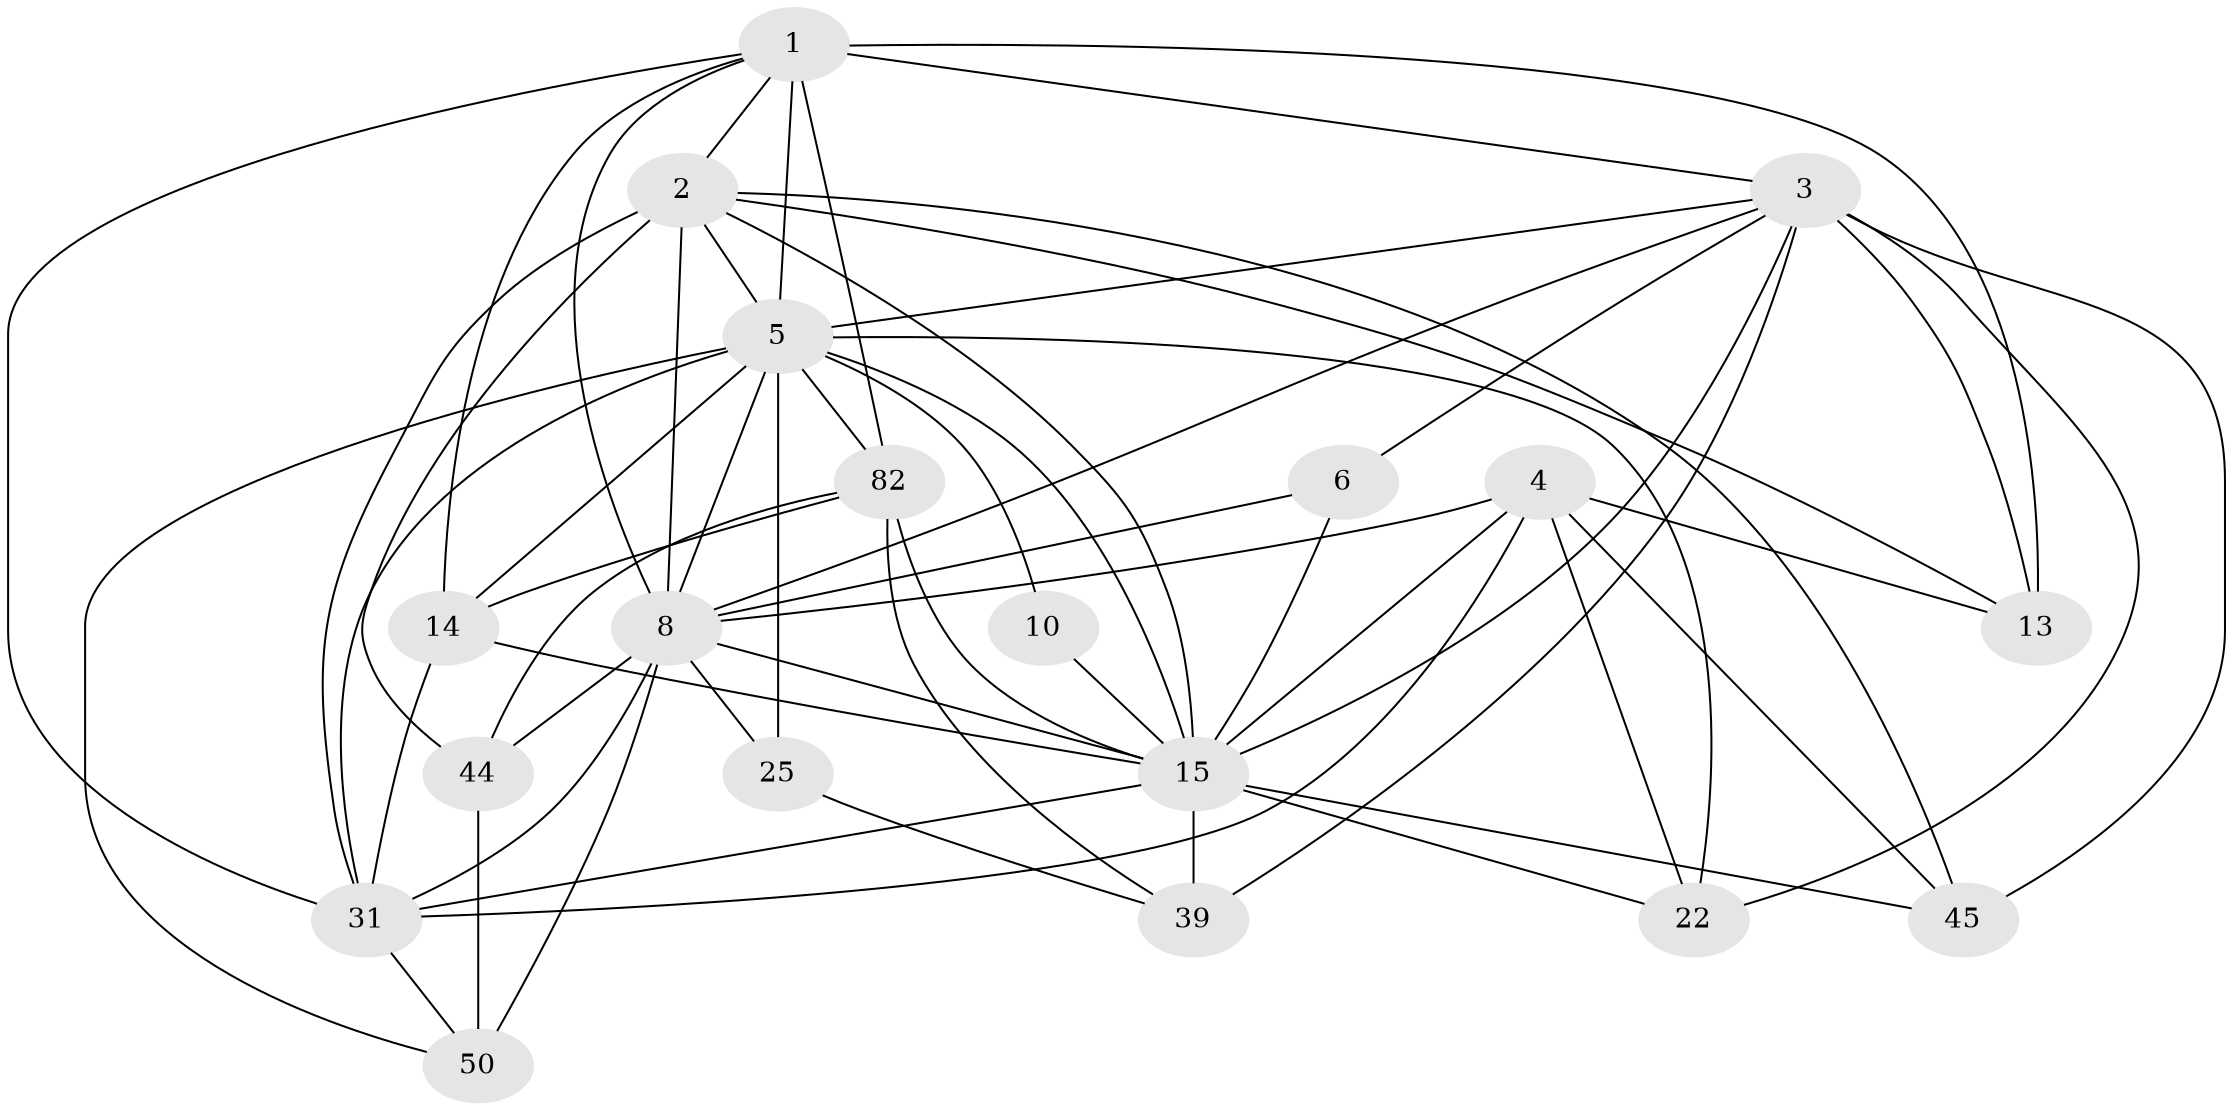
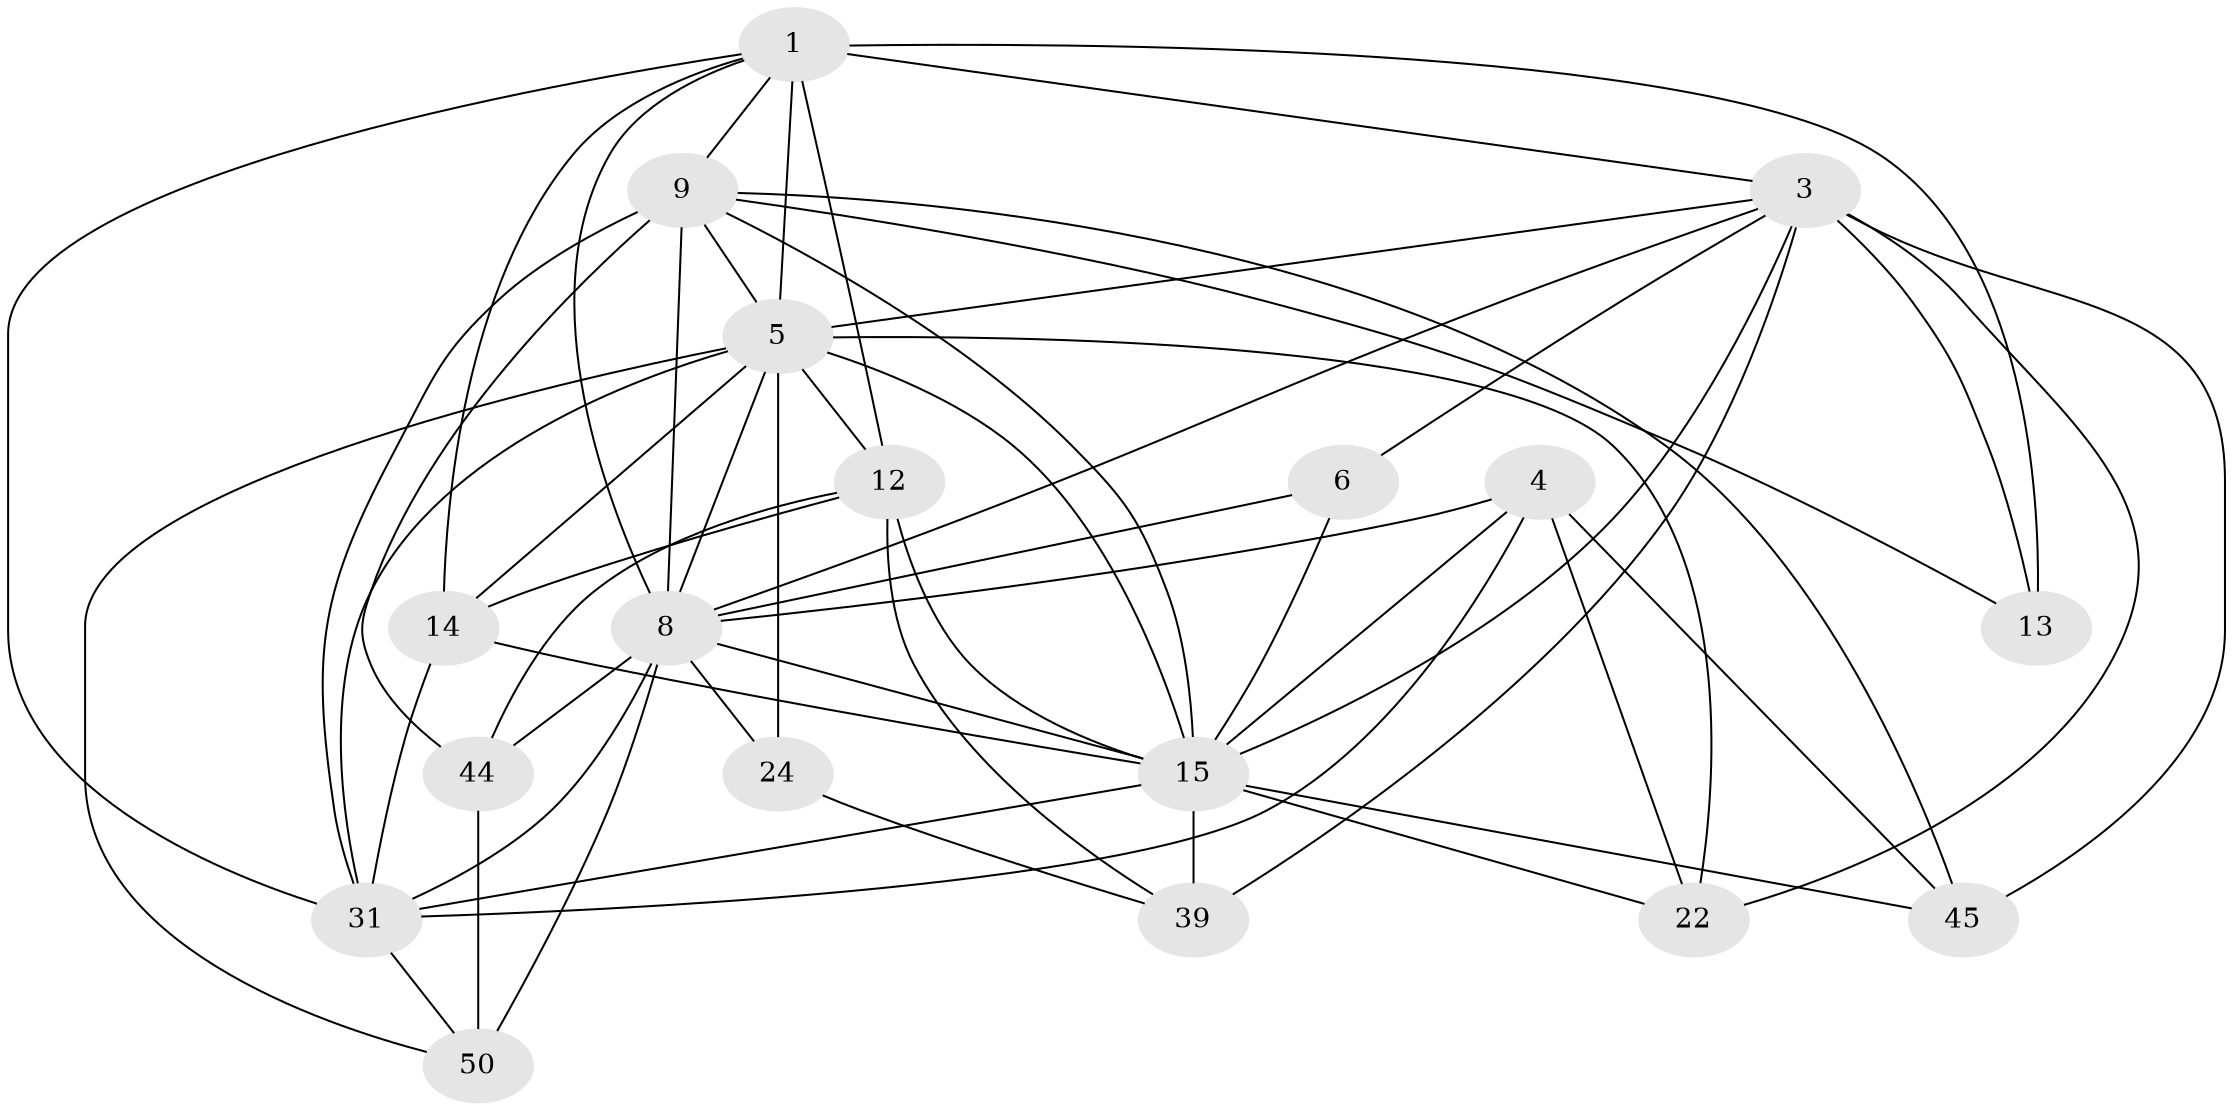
node "2": label "2" -> "9"
node "82": label "82" -> "12"
edge "4" -- "13": removed
node "10": removed
node "25": label "25" -> "24"
